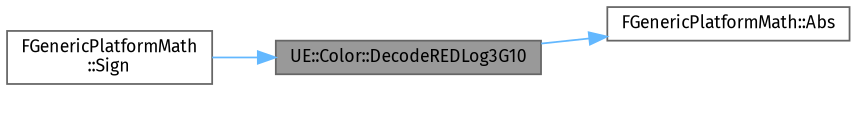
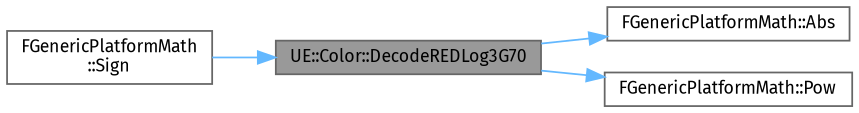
node "UE::Color::DecodeREDLog3G10": label "UE::Color::DecodeREDLog3G10" -> "UE::Color::DecodeREDLog3G70"
node "FGenericPlatformMath::Pow": added
